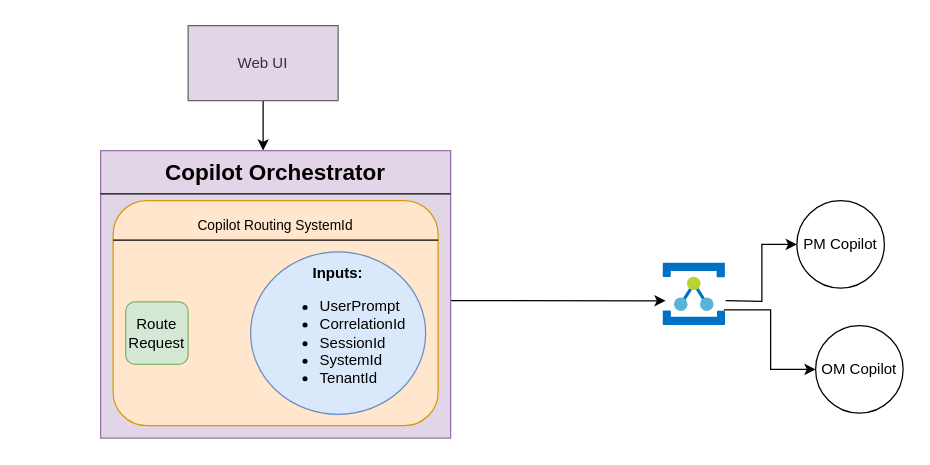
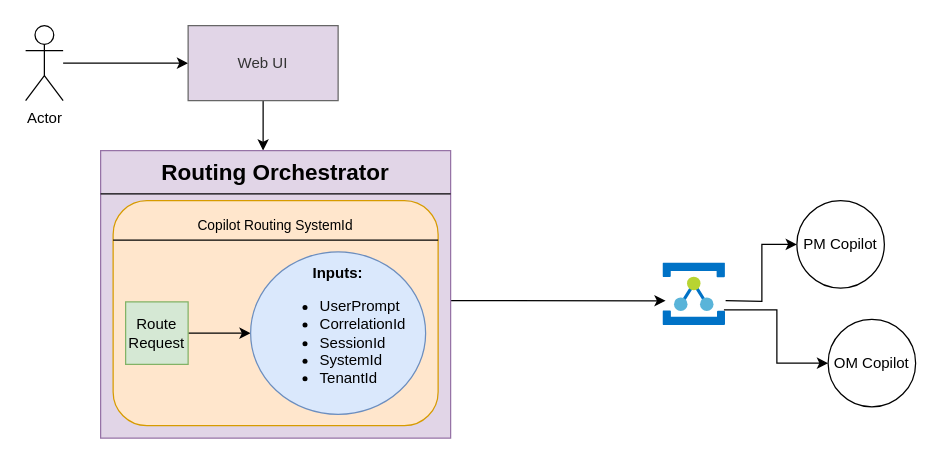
node "Actor": added
edge "Actor" -> "Web UI": added
node "Copilot Orchestrator": label "Copilot Orchestrator" -> "Routing Orchestrator"
node "Route Request": shape rounded rectangle -> rectangle
edge "Route Request" -> "Inputs: UserPrompt CorrelationId SessionId SystemId TenantId": added
node "OM Copilot": moved (859, 369) -> (872, 363)
